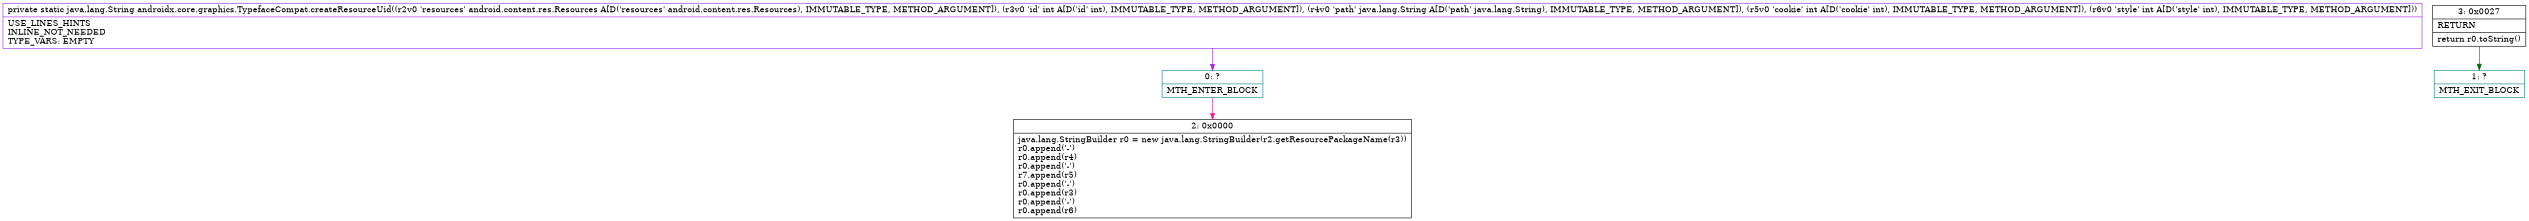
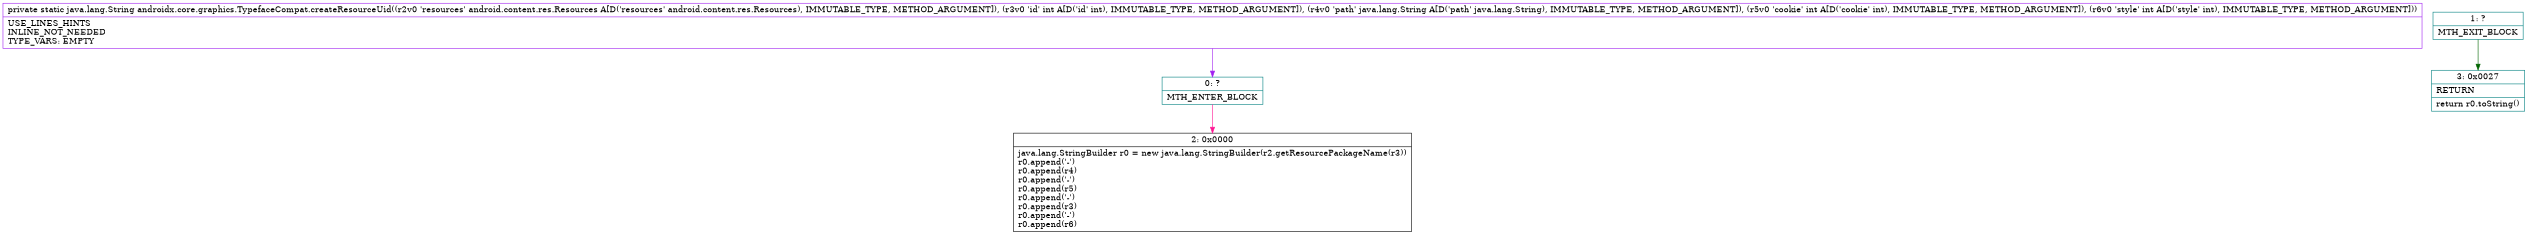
node "3: 0x0027": color black -> teal
edge "3: 0x0027" -> "1: ?": reversed
node "2: 0x0000": text "r7.append(r5)" -> "r0.append(r5)"
